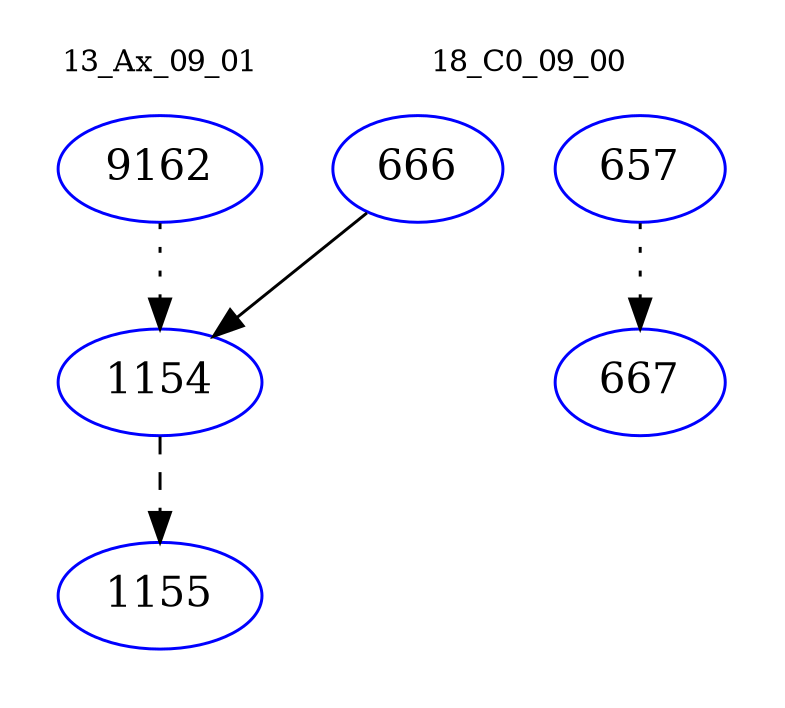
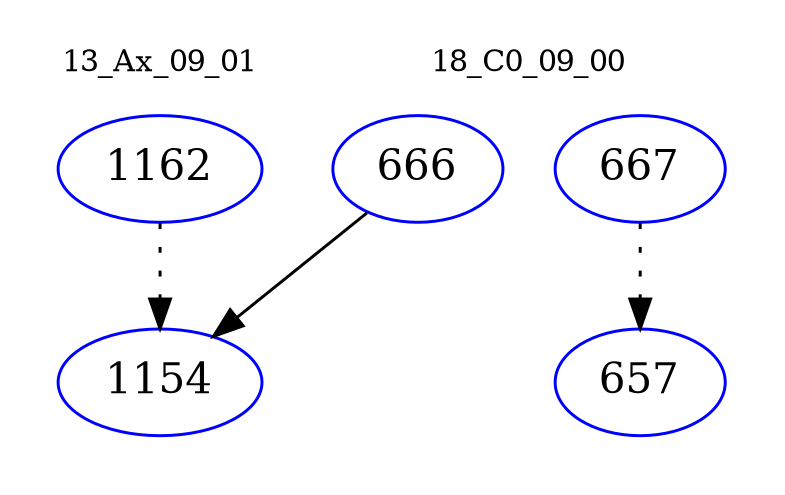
node "9162": label "9162" -> "1162"
edge "657" -> "667": reversed
node "1155": removed
